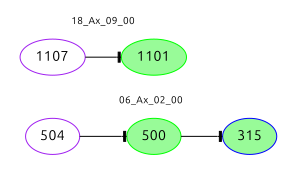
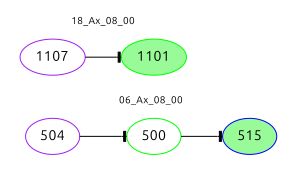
cluster "18_Ax_09_00": label "18_Ax_09_00" -> "18_Ax_08_00"
cluster "06_Ax_02_00": label "06_Ax_02_00" -> "06_Ax_08_00"
node "500": fillcolor palegreen -> white
node "315": label "315" -> "515"
